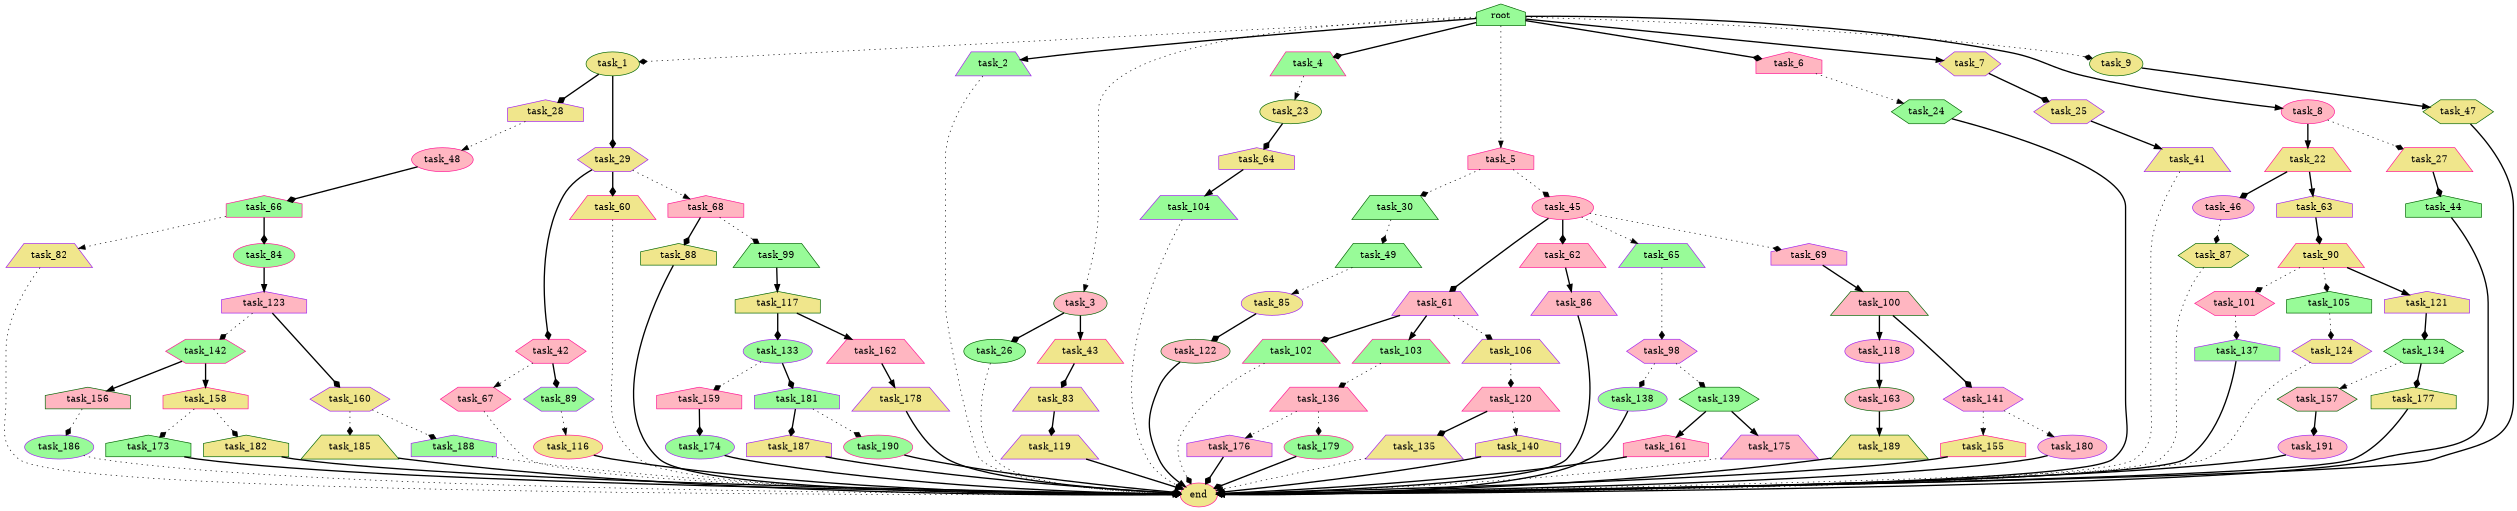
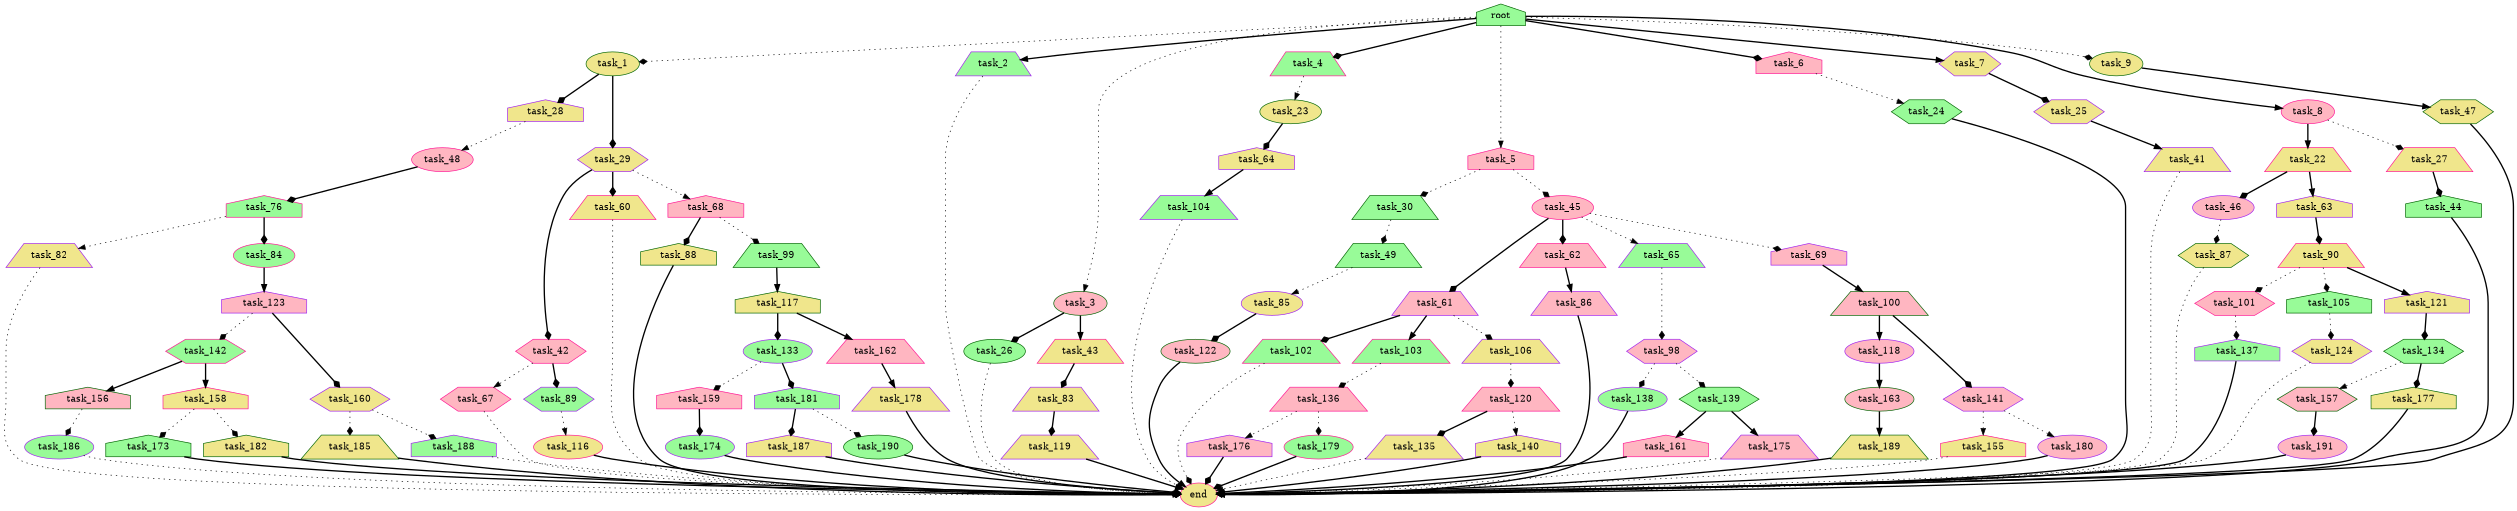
node "task_66": label "task_66" -> "task_76"
node "task_190": color deeppink -> darkgreen
edge "task_155" -> "end": style bold -> dotted
